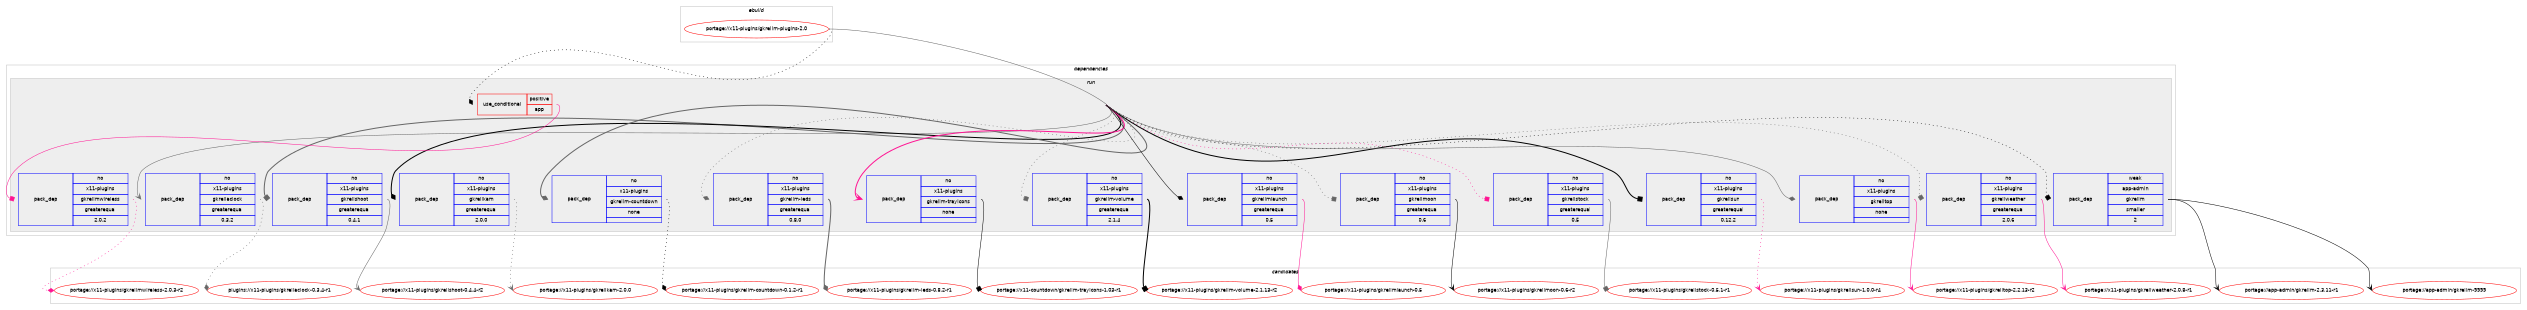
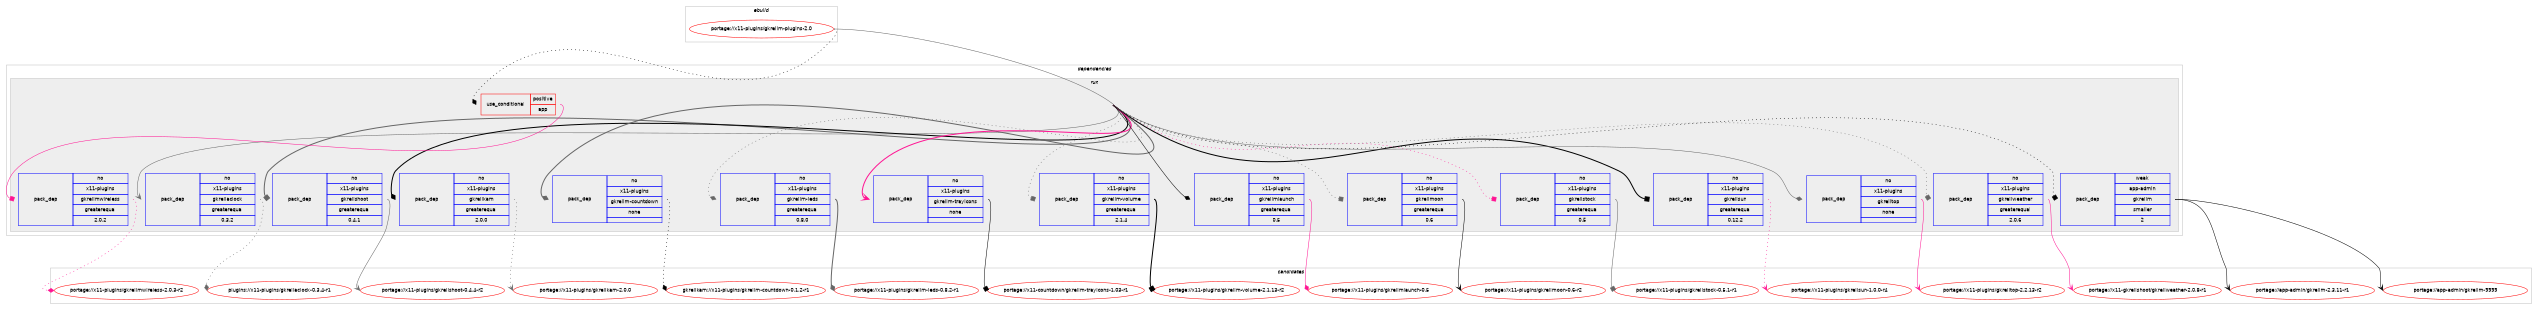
node "portage://x11-plugins/gkrellm-countdown-0.1.2-r1": label "portage://x11-plugins/gkrellm-countdown-0.1.2-r1" -> "gkrellkam://x11-plugins/gkrellm-countdown-0.1.2-r1"
node "portage://x11-plugins/gkrellweather-2.0.8-r1": label "portage://x11-plugins/gkrellweather-2.0.8-r1" -> "portage://x11-gkrellshoot/gkrellweather-2.0.8-r1"
